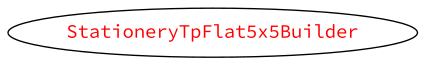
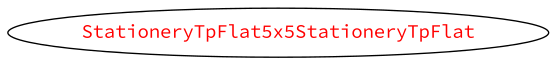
node "StationeryTpFlat5x5Builder": label "StationeryTpFlat5x5Builder" -> "StationeryTpFlat5x5StationeryTpFlat"
